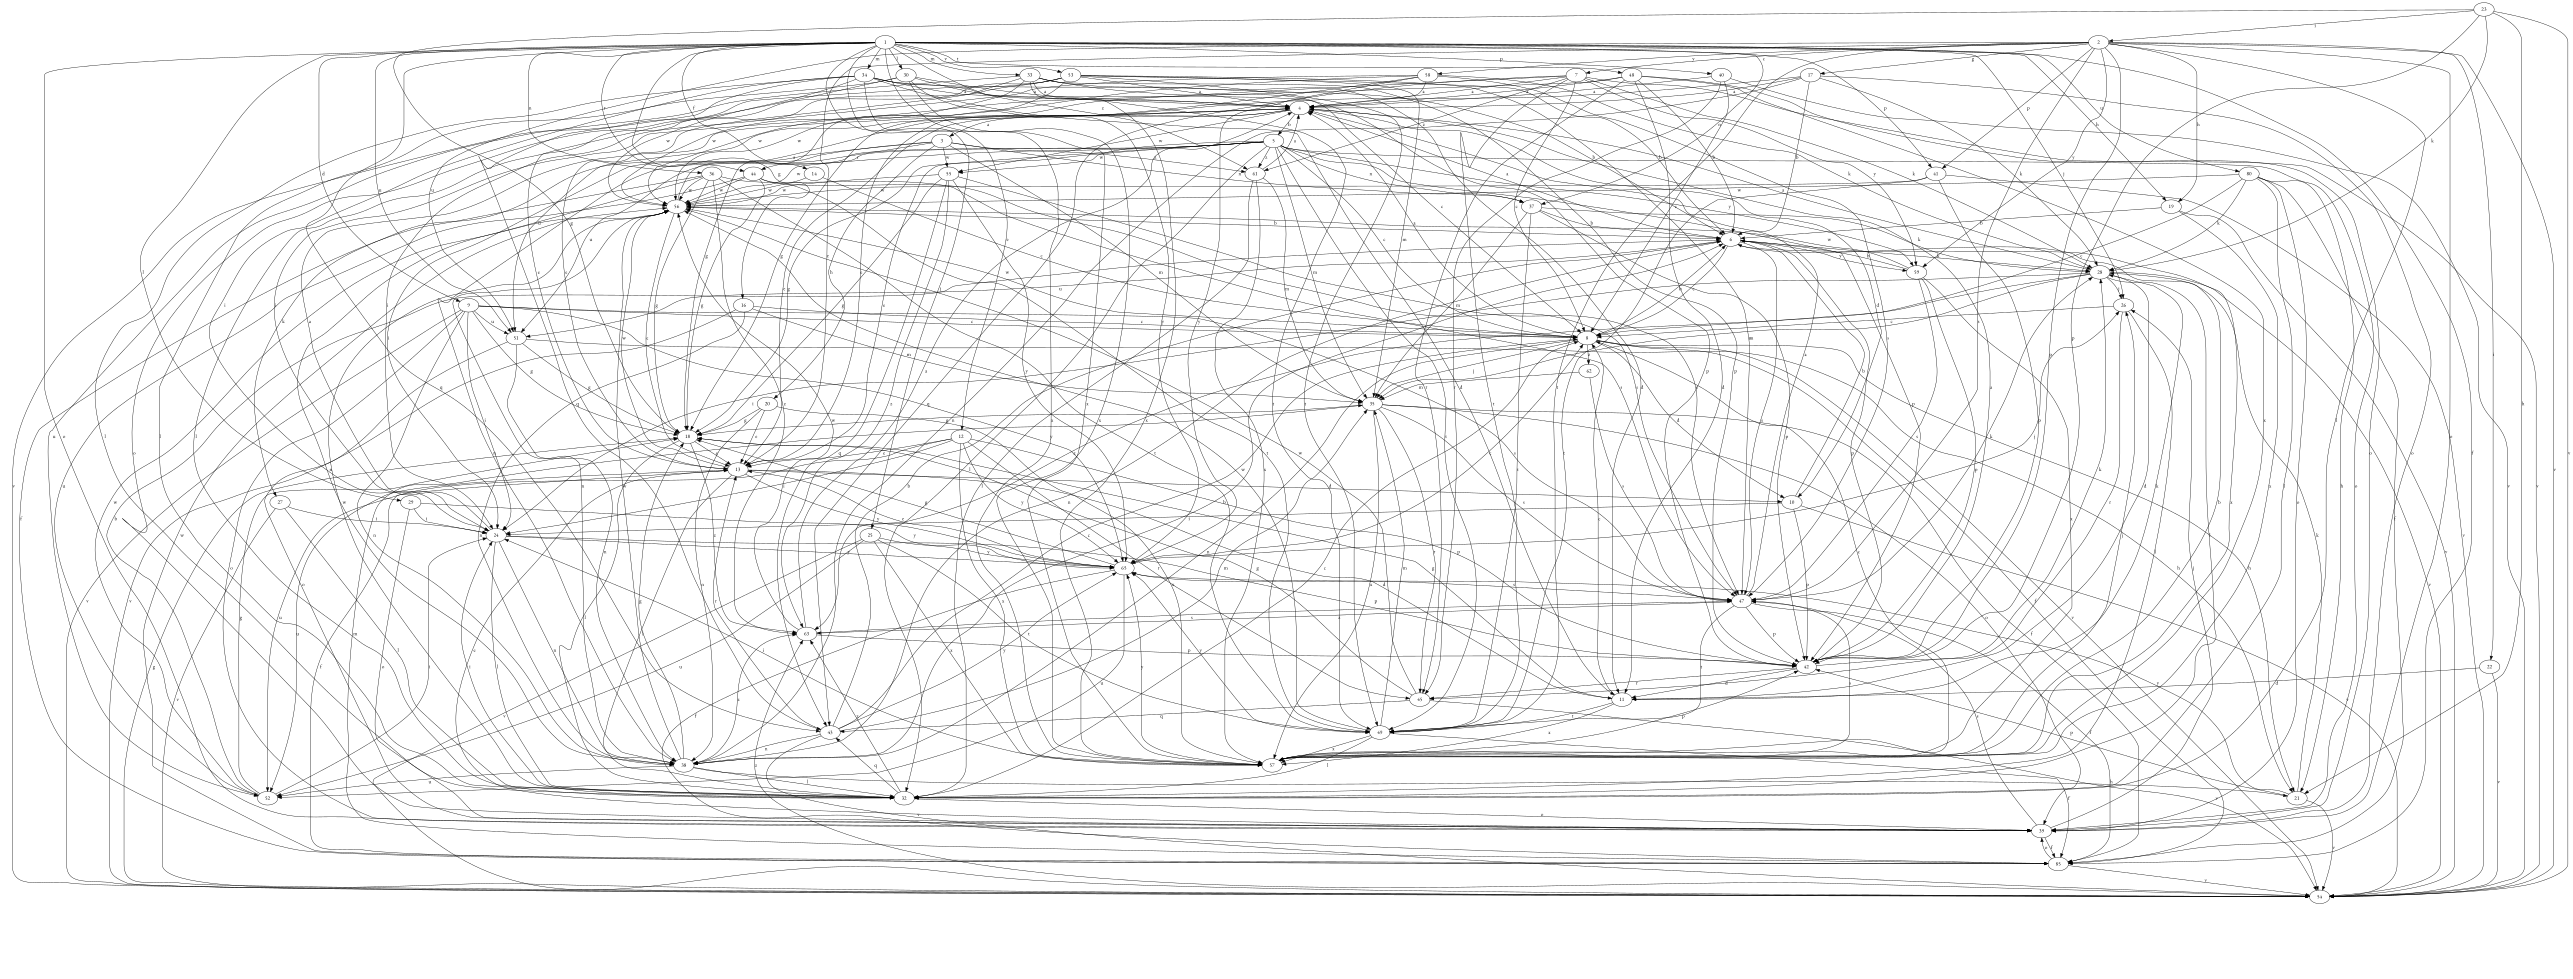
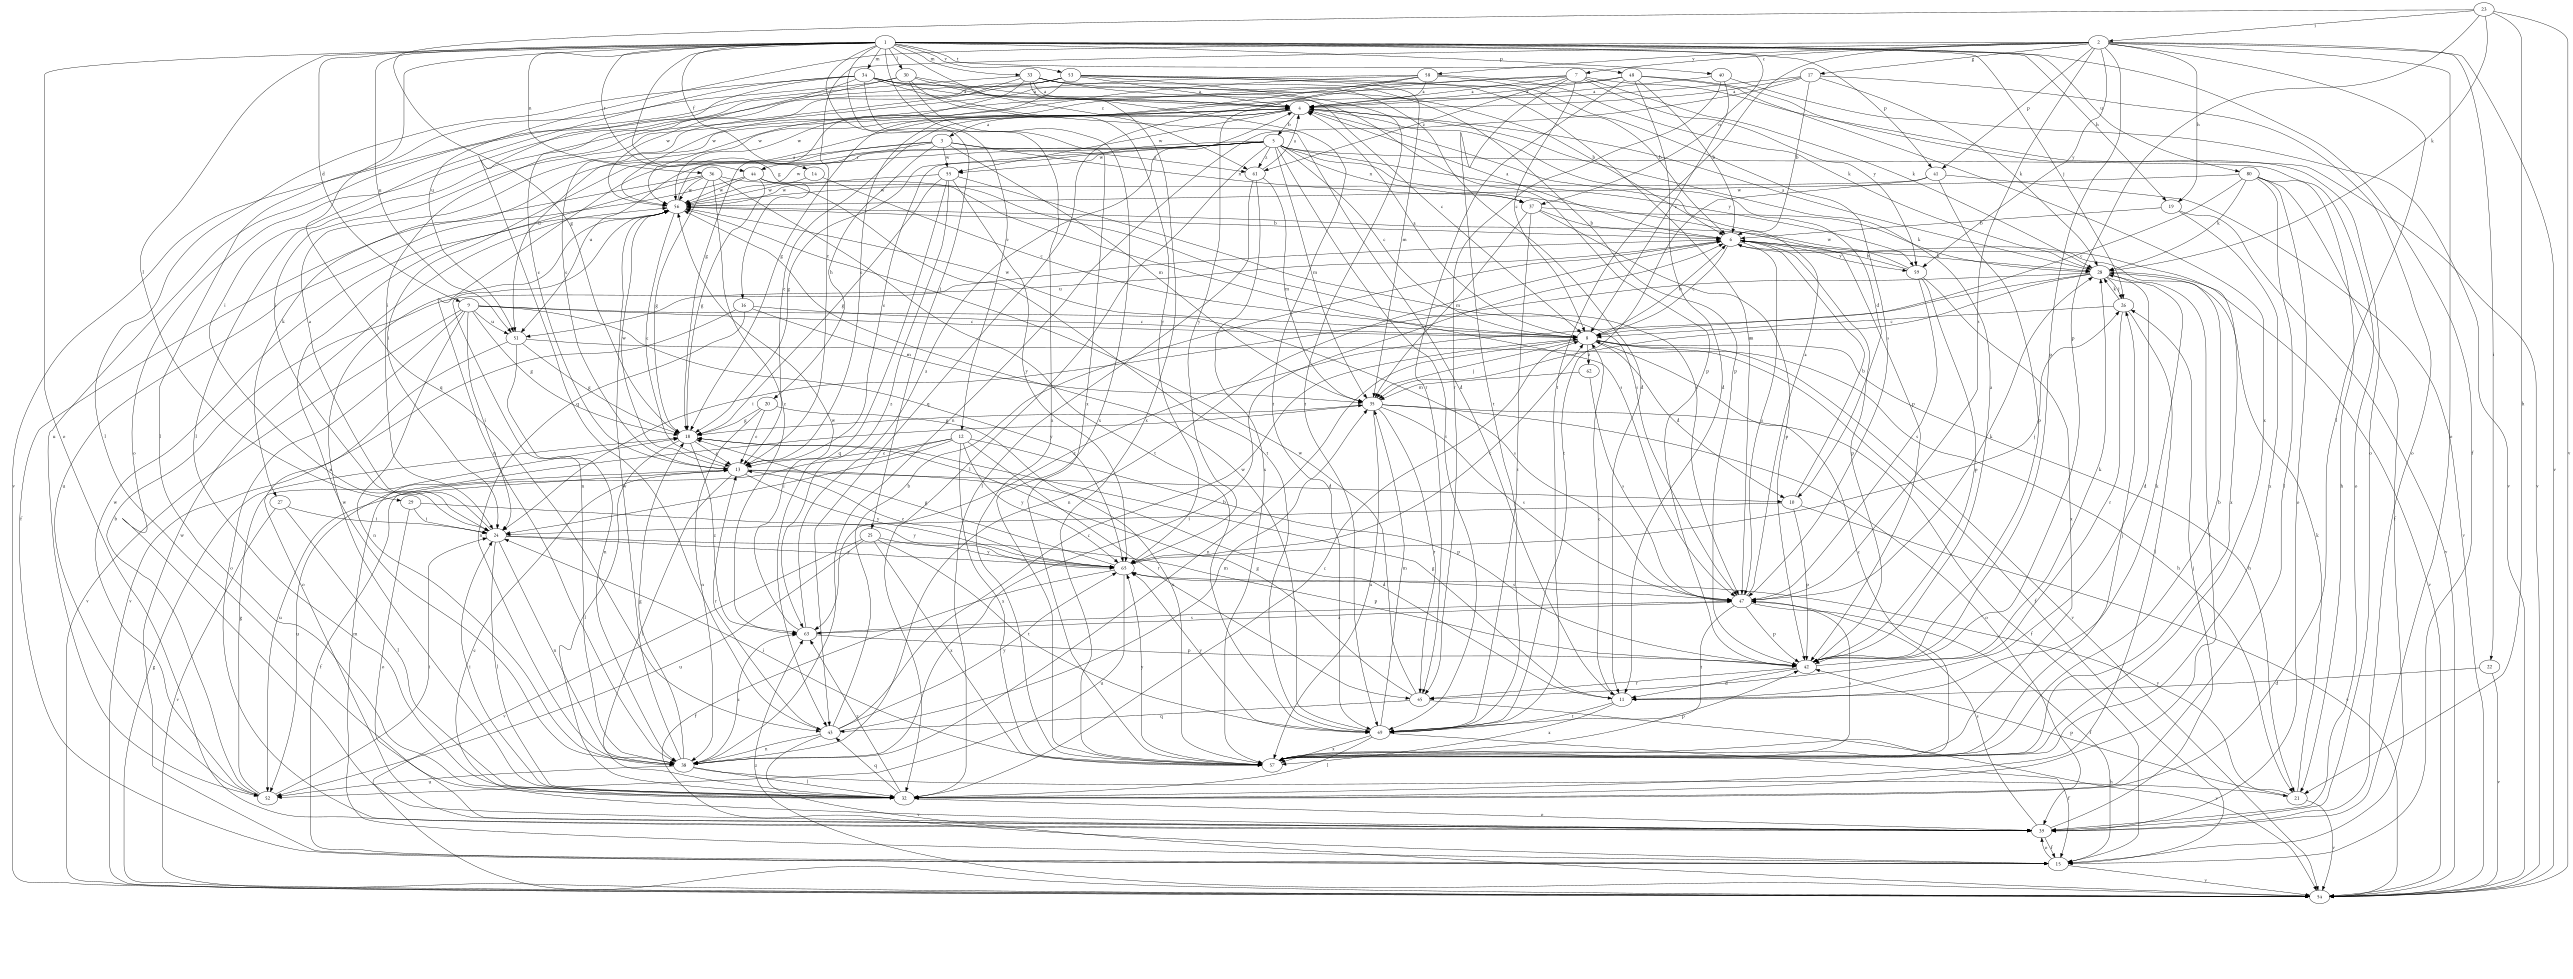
edge "26" -> "28": added, label "k"
node "85": label "85" -> "15"
